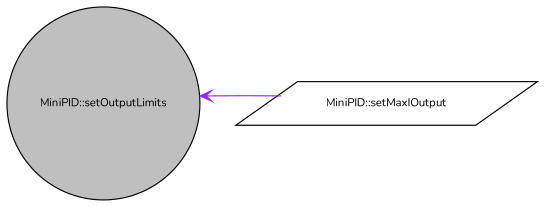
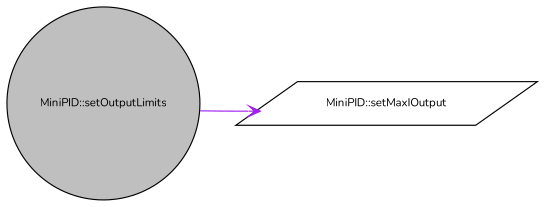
edge "MiniPID::setMaxIOutput" -> "MiniPID::setOutputLimits": reversed
